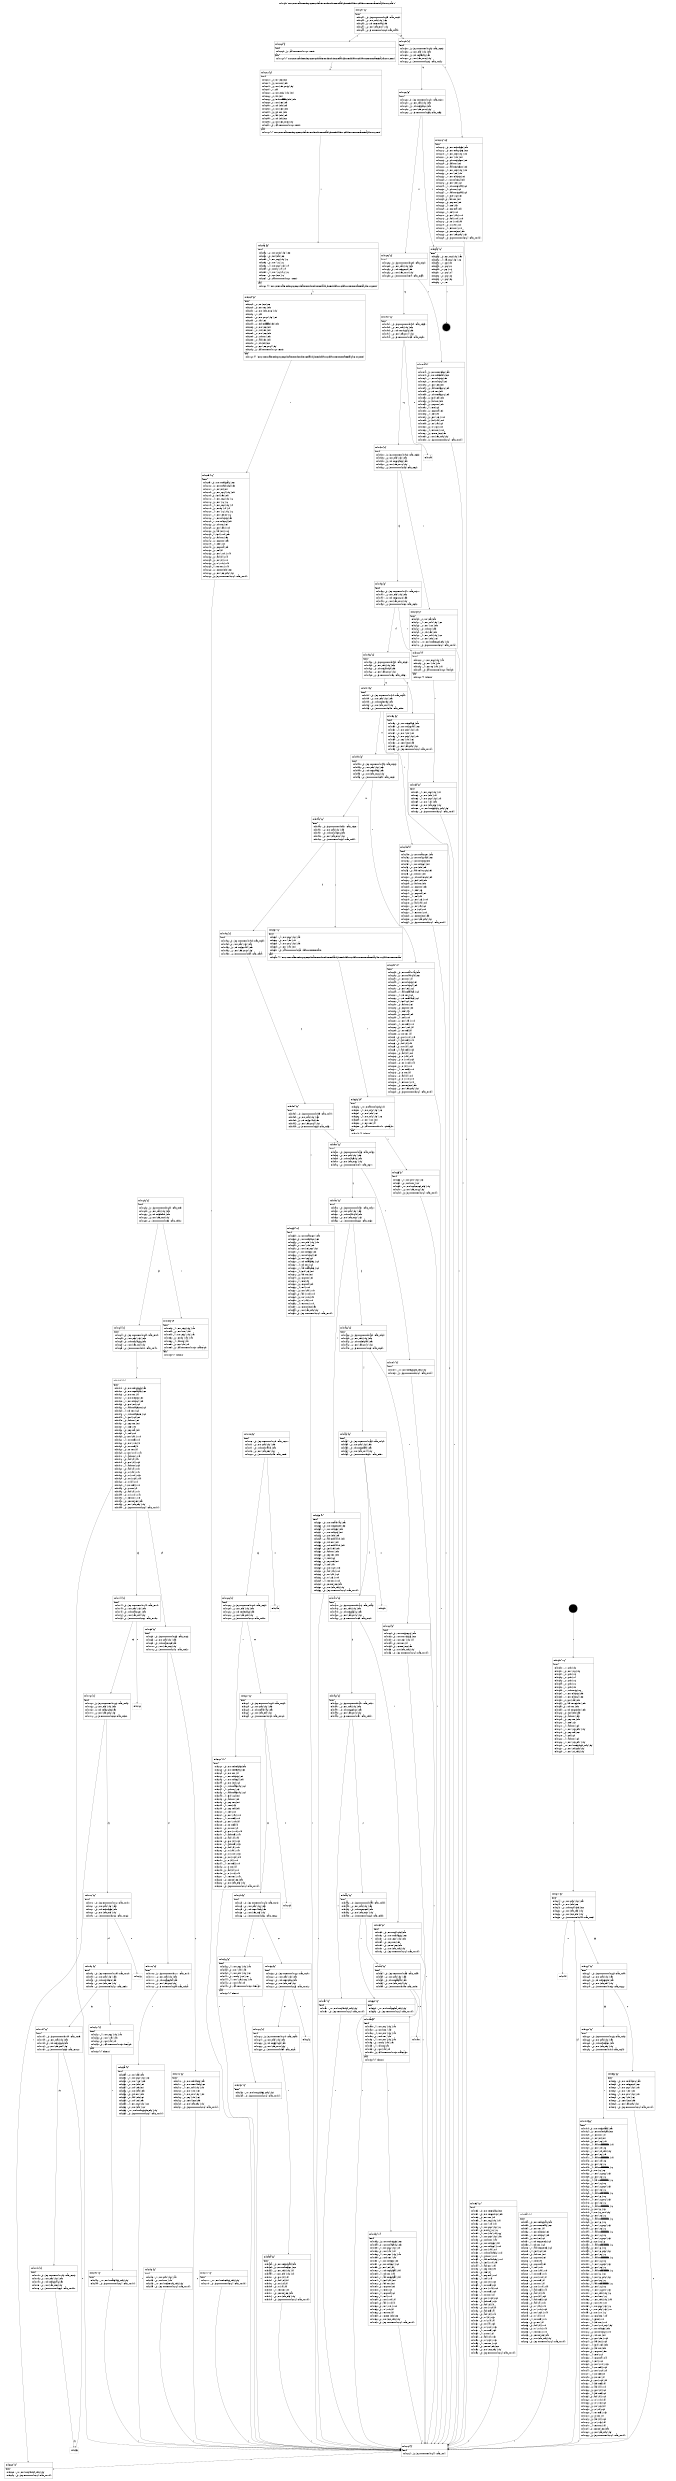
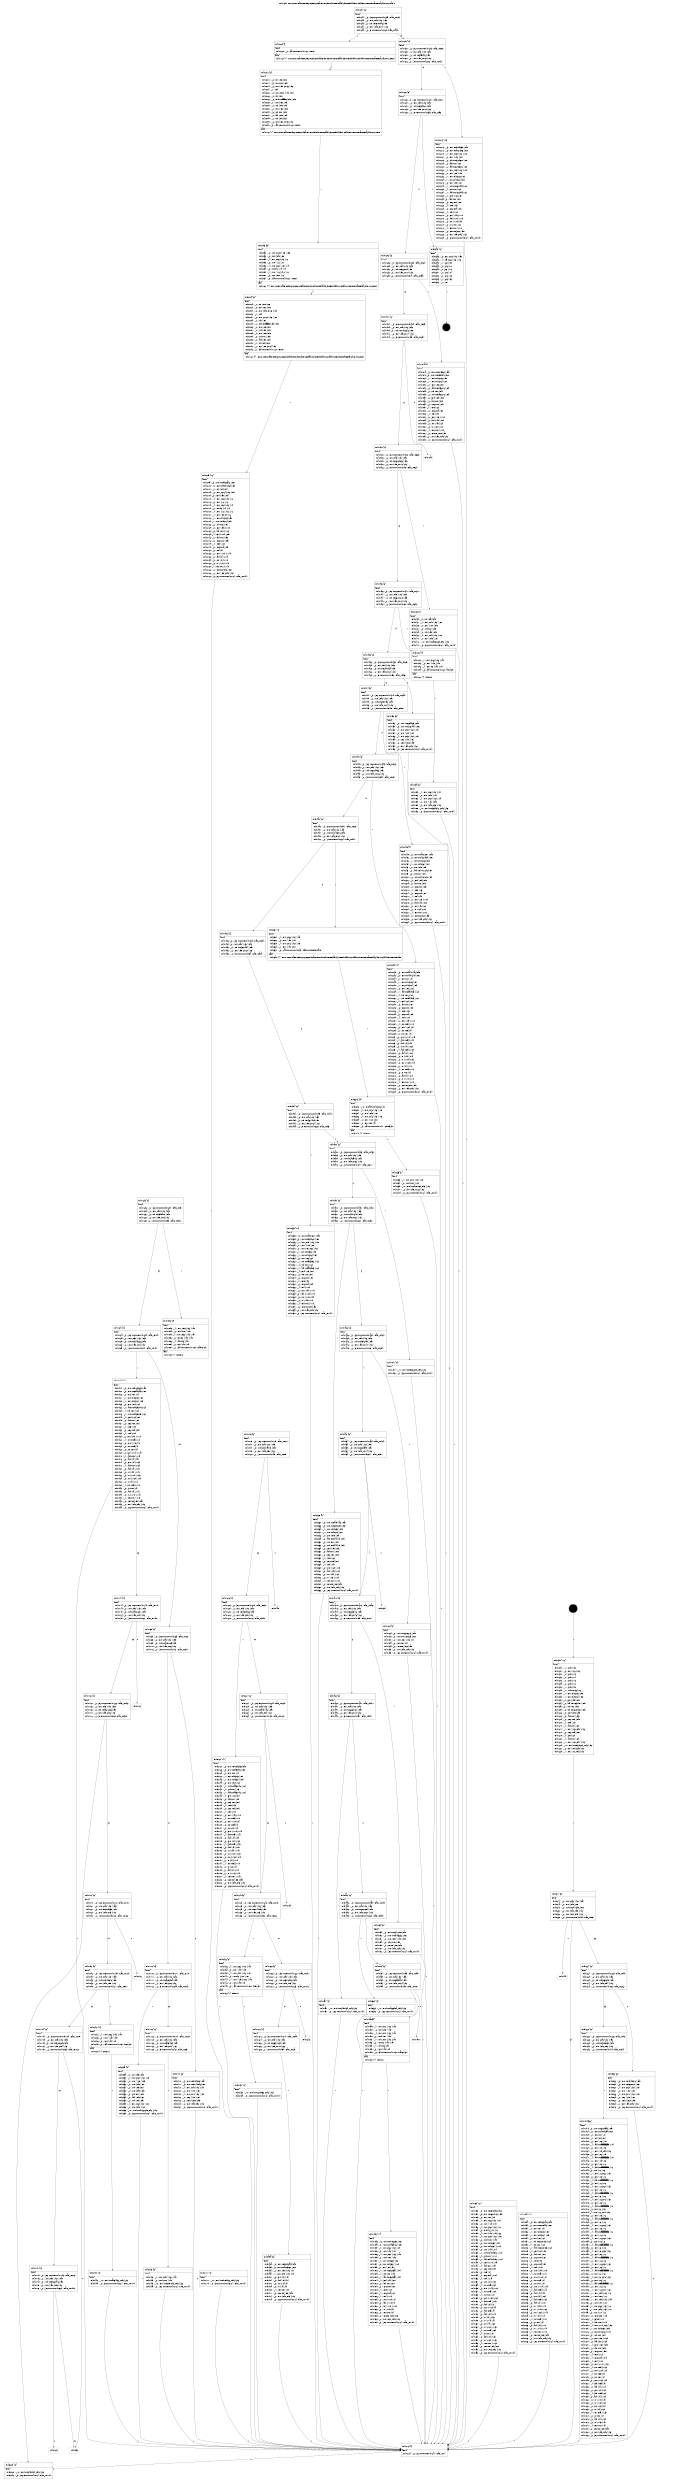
edge "0x401d1b [147]" -> "0x4016f0 [28]": now "0x4016d4 [28]" -> "0x4016f0 [28]"
node "0x401728 [28]": added
edge "0x402784 [5]" -> "0x401644 [32]": reversed
node "0x40268b": added
